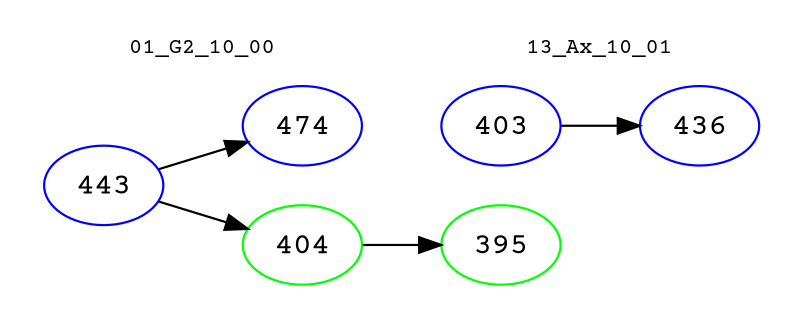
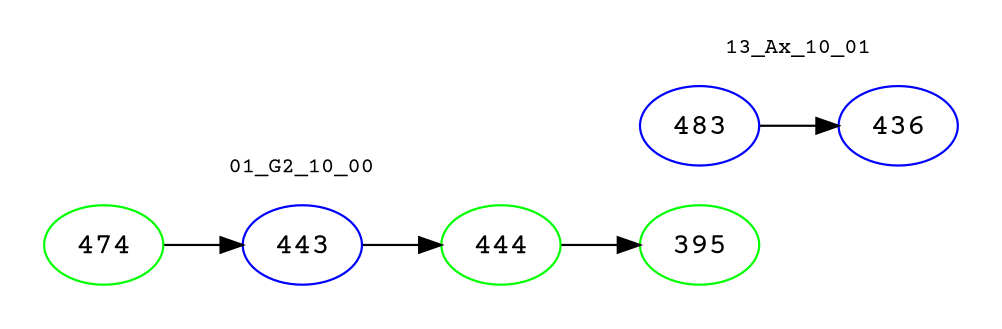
node "474": color blue -> green
node "403": label "403" -> "483"
edge "443" -> "474": reversed
node "404": label "404" -> "444"
